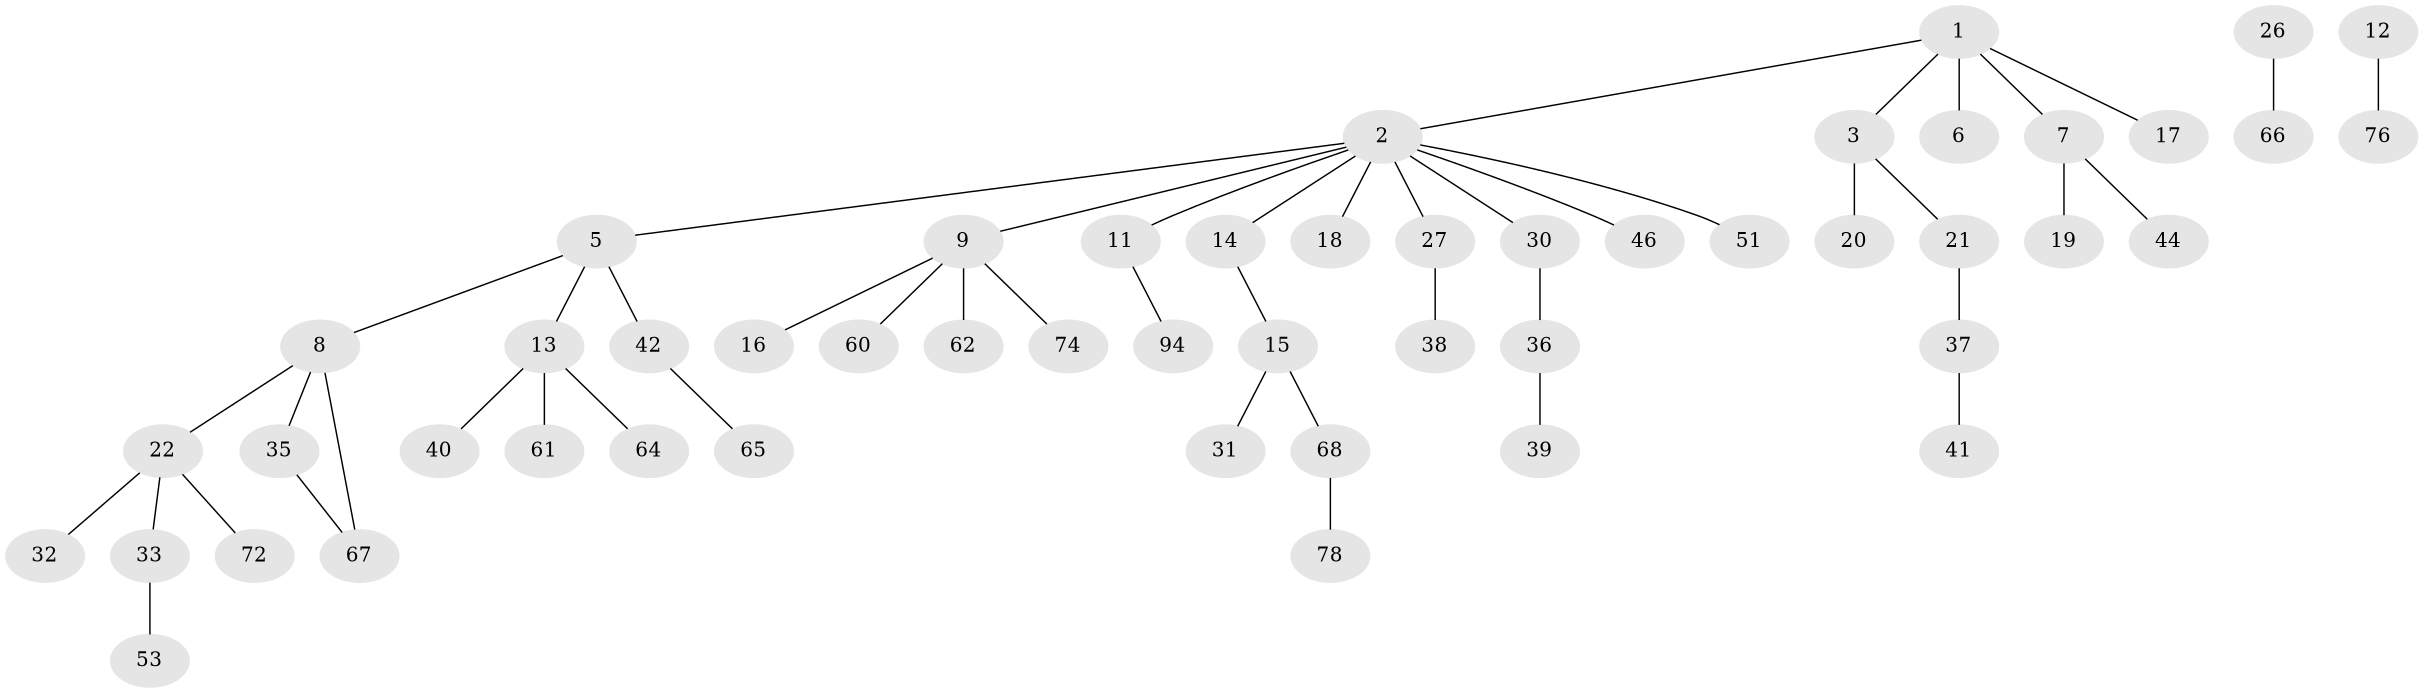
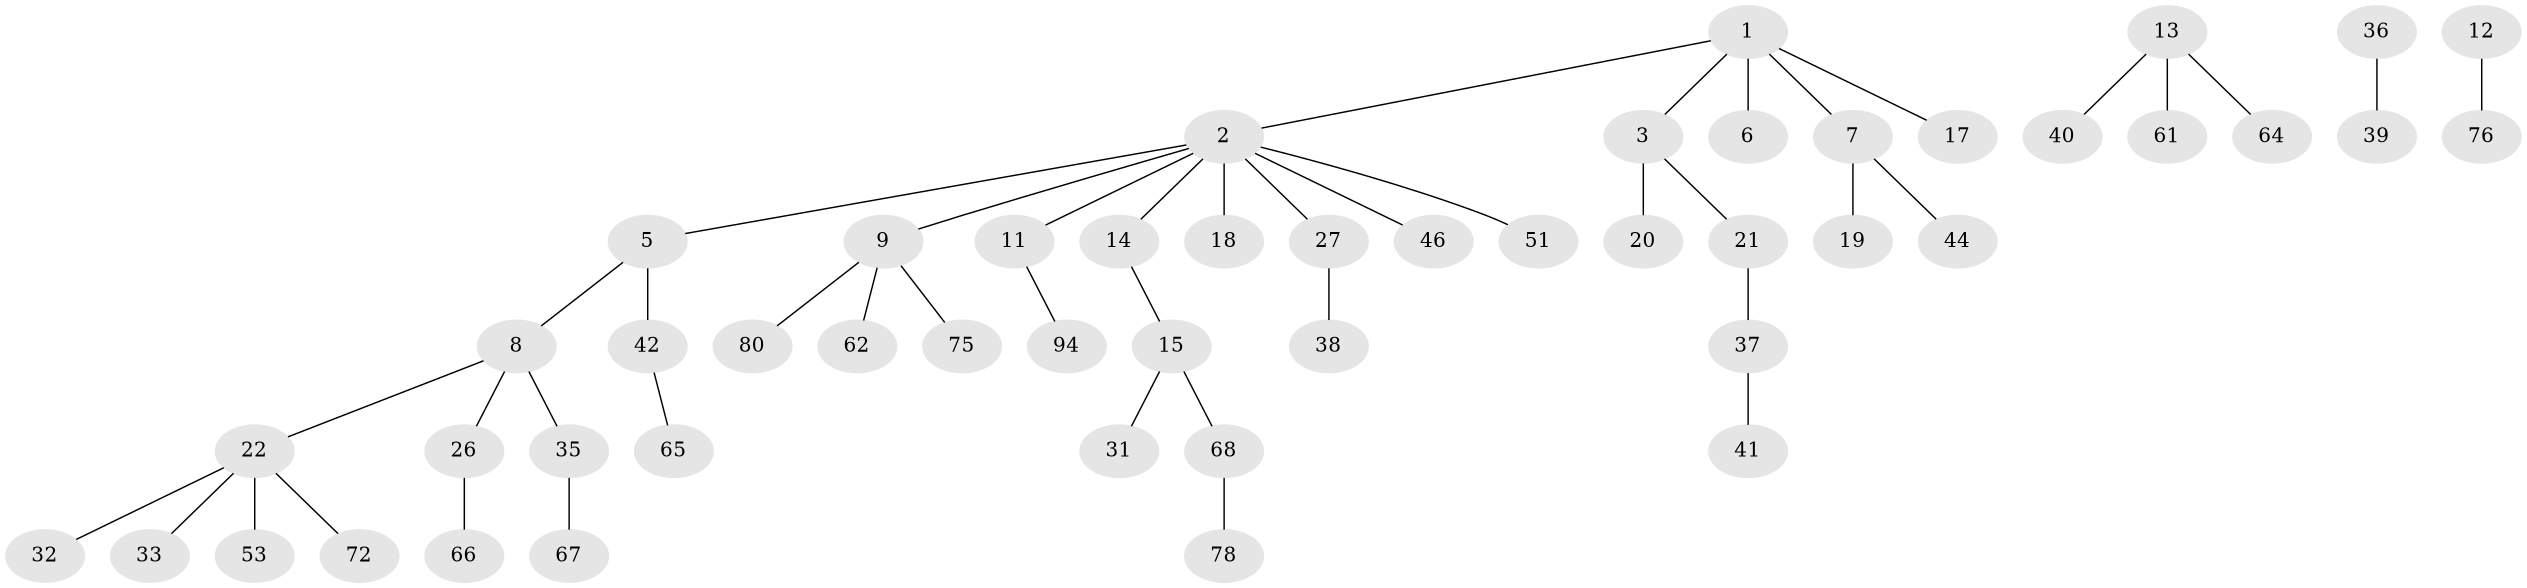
node "30": removed
edge "5" -- "13": removed
node "16": removed
node "60": label "60" -> "80"
node "74": label "74" -> "75"
edge "8" -- "67": now "8" -- "26"
edge "33" -- "53": now "22" -- "53"
